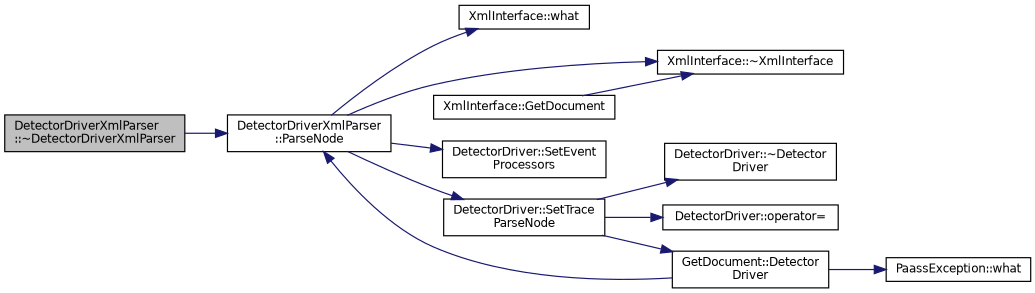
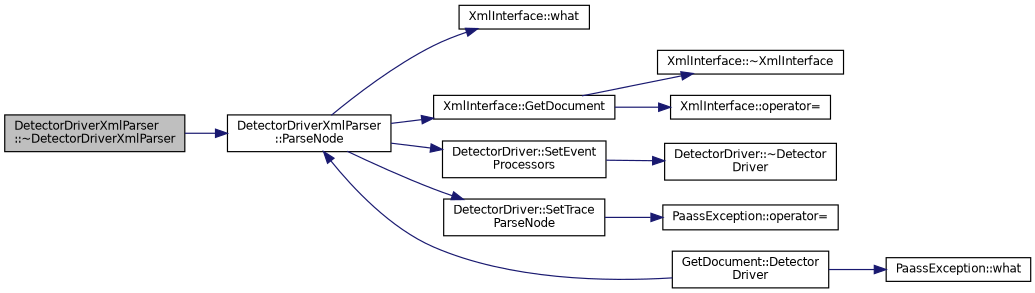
edge "DetectorDriverXmlParser ::ParseNode" -> "XmlInterface::~XmlInterface": now "DetectorDriverXmlParser ::ParseNode" -> "XmlInterface::GetDocument"
node "XmlInterface::operator=": added
edge "DetectorDriver::SetTrace ParseNode" -> "DetectorDriver::~Detector Driver": now "DetectorDriver::SetEvent Processors" -> "DetectorDriver::~Detector Driver"
node "DetectorDriver::operator=": label "DetectorDriver::operator=" -> "PaassException::operator="
edge "DetectorDriver::SetTrace ParseNode" -> "GetDocument::Detector Driver": removed
